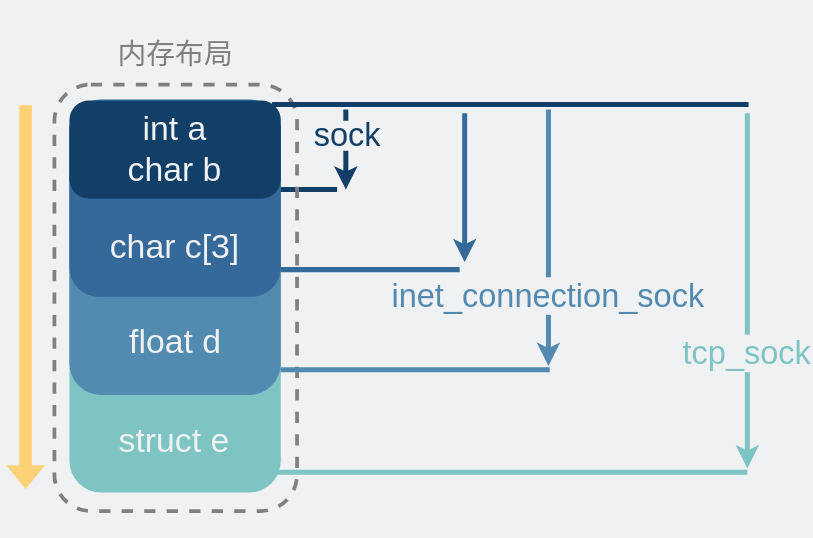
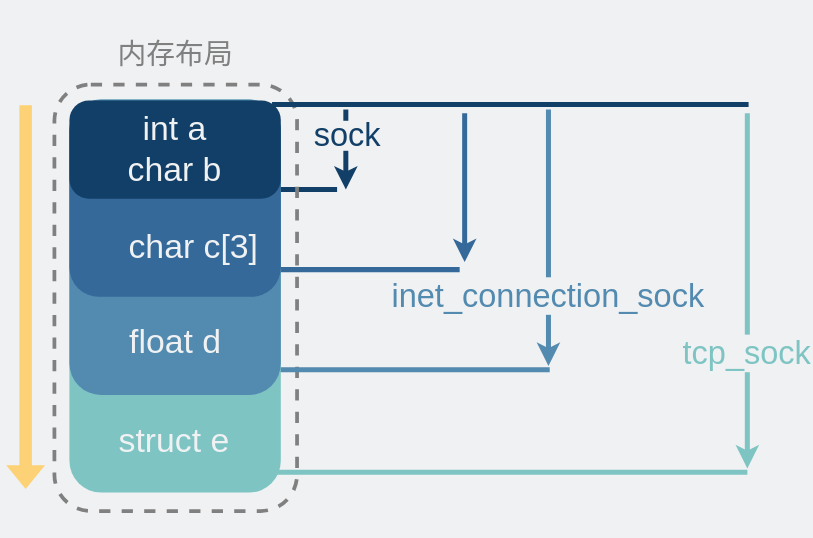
node "char c[3]": moved (175, 247) -> (194, 247)
